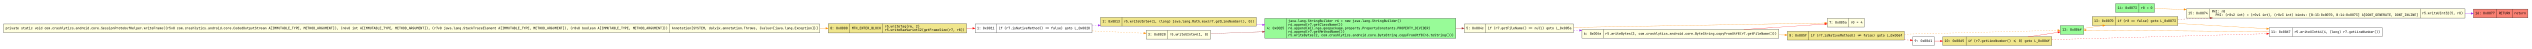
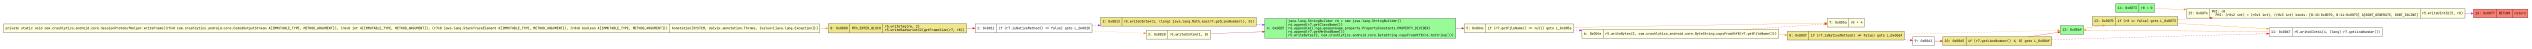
edge "6: 0x004e" -> "7: 0x005a": style solid -> dashed
